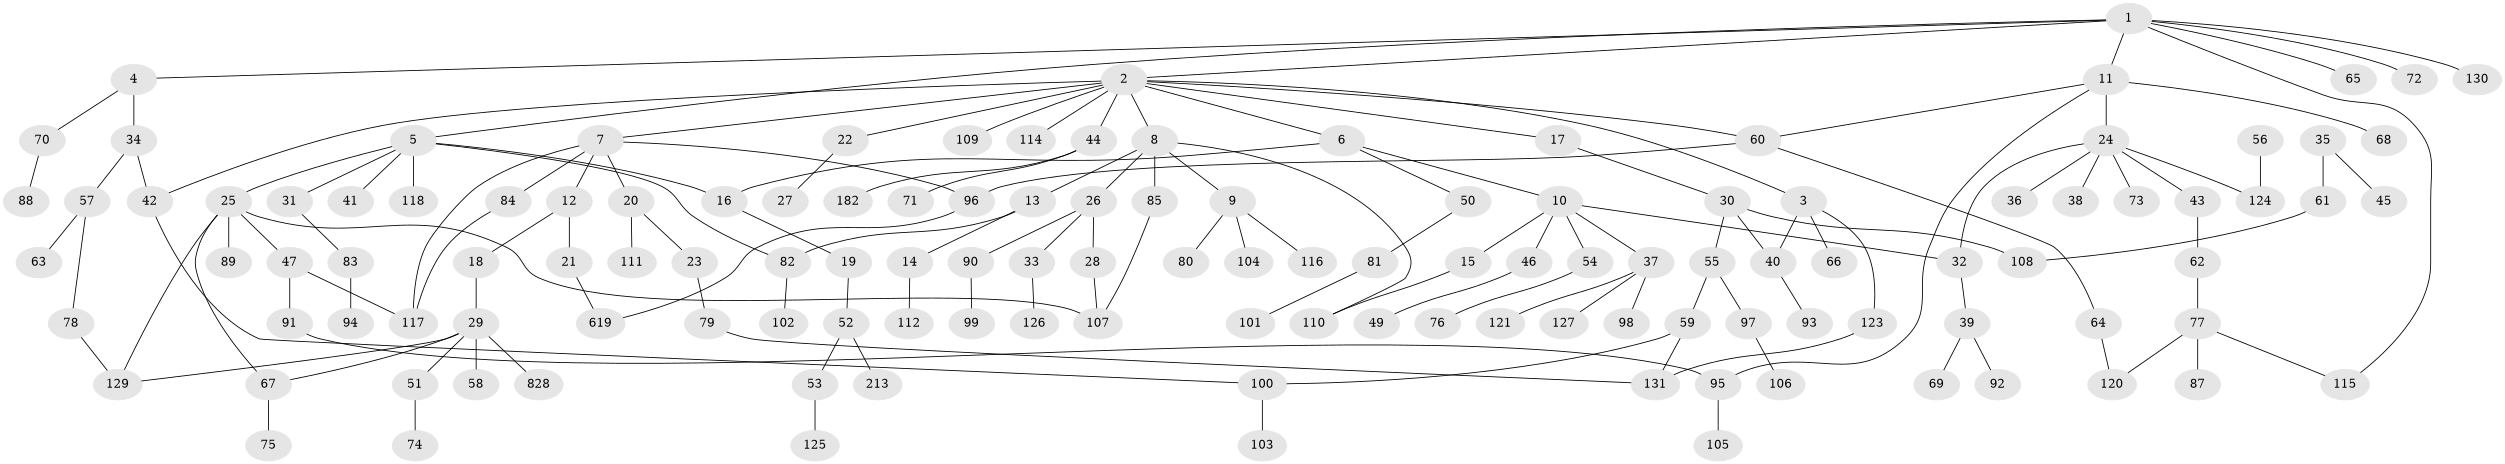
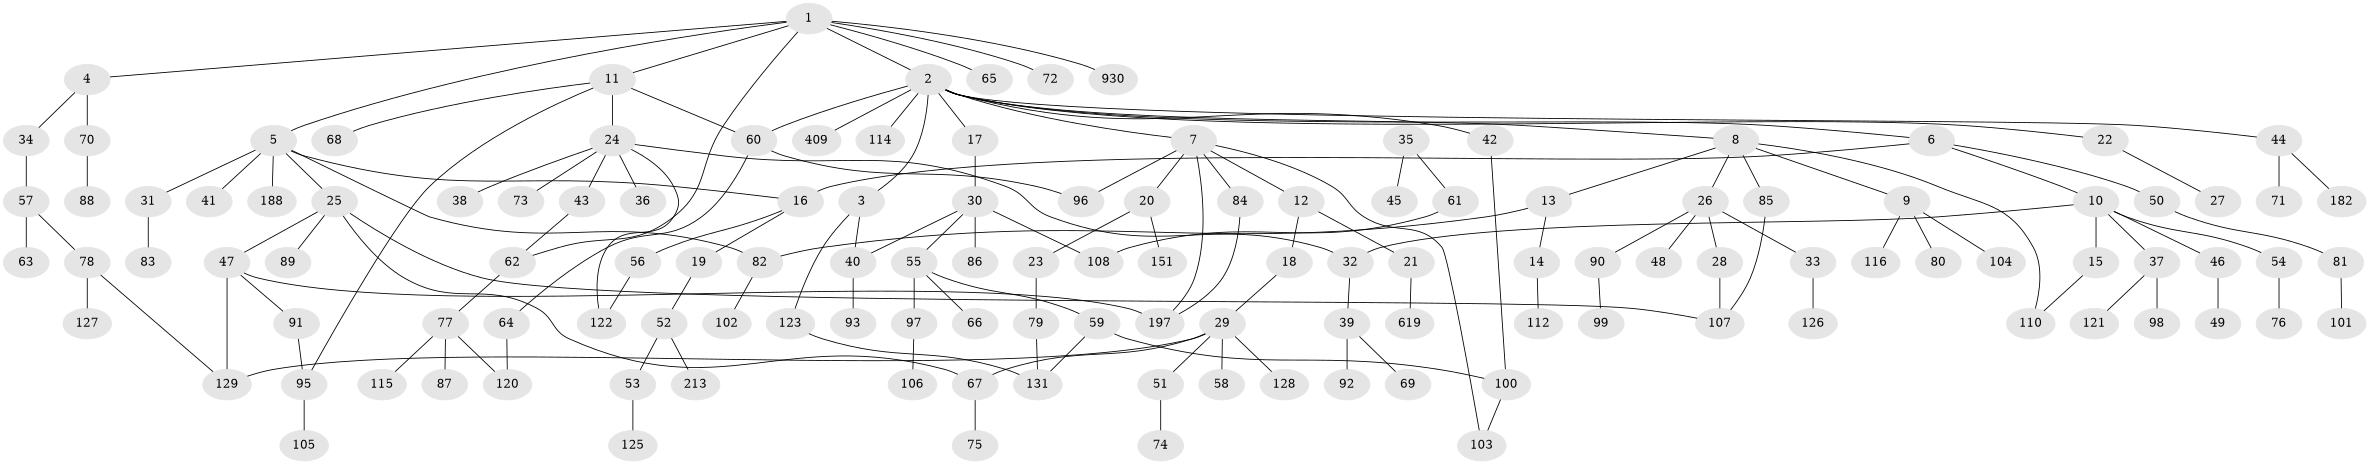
node "130": label "130" -> "930"
edge "1" -- "115": now "1" -- "62"
node "109": label "109" -> "409"
edge "34" -- "42": removed
node "118": label "118" -> "188"
node "124": label "124" -> "122"
edge "7" -- "103": added
edge "16" -- "56": added
edge "3" -- "66": now "55" -- "66"
edge "96" -- "619": removed
node "111": label "111" -> "151"
node "86": added
node "48": added
edge "25" -- "129": now "47" -- "129"
edge "37" -- "127": now "78" -- "127"
node "94": removed
node "117": label "117" -> "197"
node "828": label "828" -> "128"
